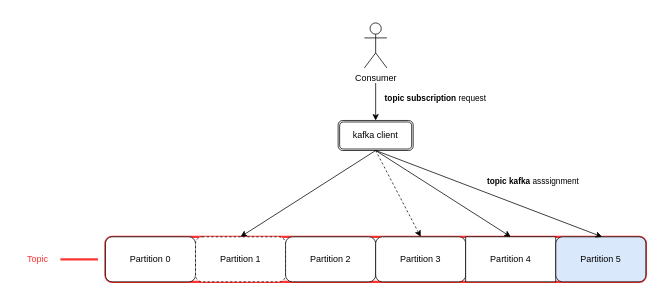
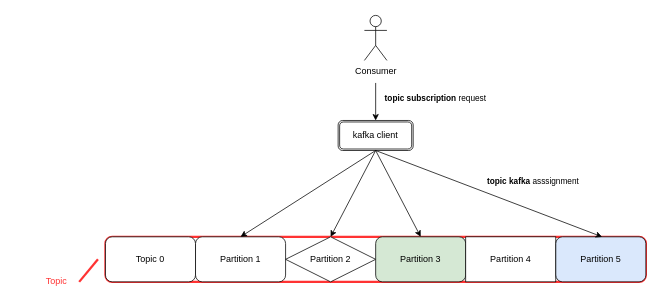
node "Consumer": moved (375, 45) -> (375, 38)
edge "kafka client" -> "Partition 2": added
edge "kafka client" -> "Partition 3": style dashed -> solid
edge "kafka client" -> "Partition 4": removed
node "Topic": moved (38, 259) -> (57, 282)
node "Partition 0": label "Partition 0" -> "Topic 0"
node "Partition 1": style dashed -> solid
node "Partition 2": shape rounded rectangle -> diamond
node "Partition 3": fillcolor #ffffff -> #d5e8d4
